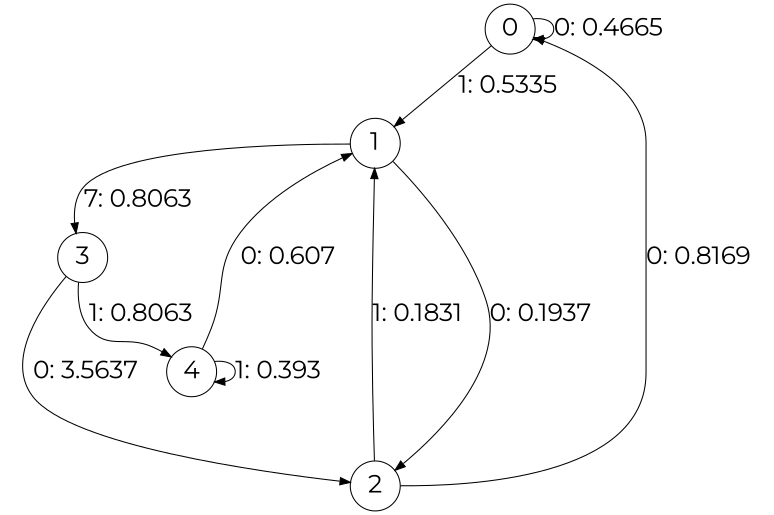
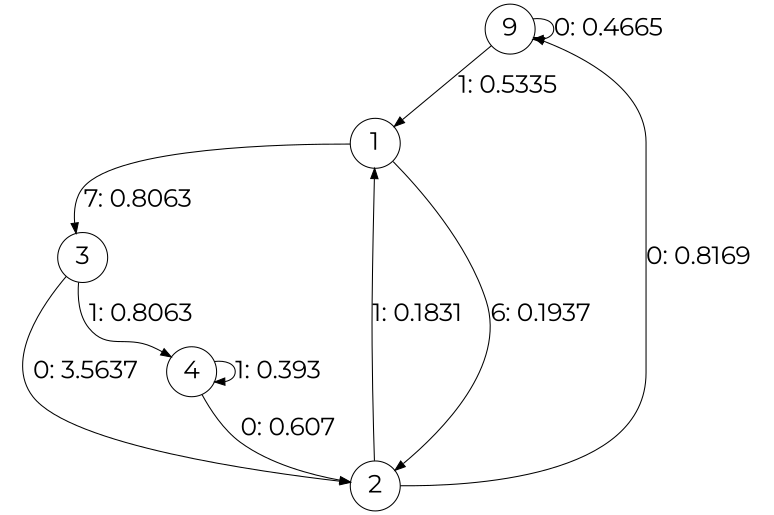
node "0": label "0" -> "9"
edge "4" -> "1": now "4" -> "2"
edge "1" -> "2": label "0: 0.1937   " -> "6: 0.1937   "
